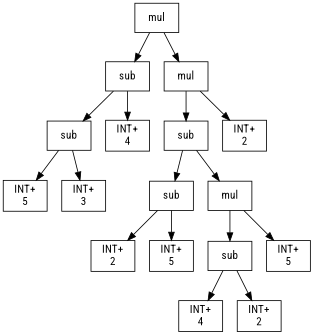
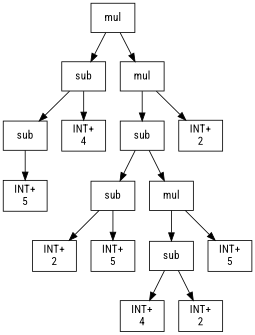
node "INT+ 3": removed
